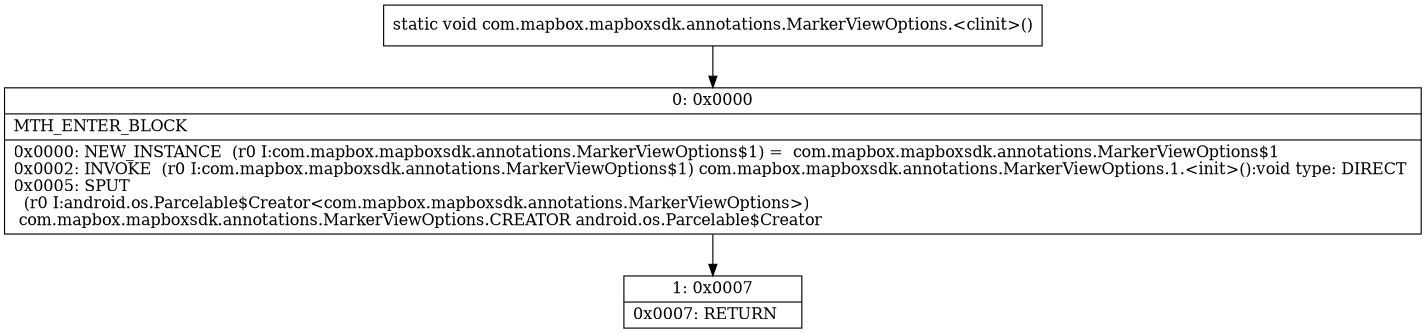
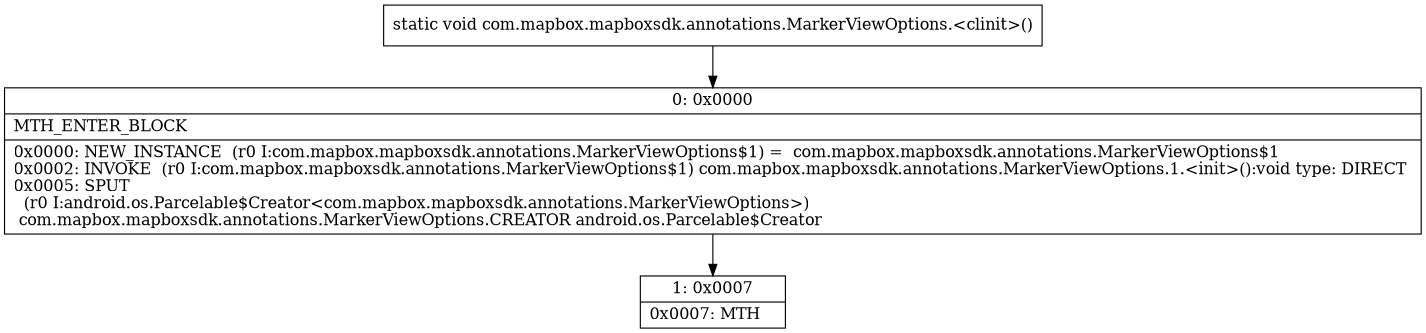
node "1: 0x0007": text "0x0007: RETURN" -> "0x0007: MTH"
